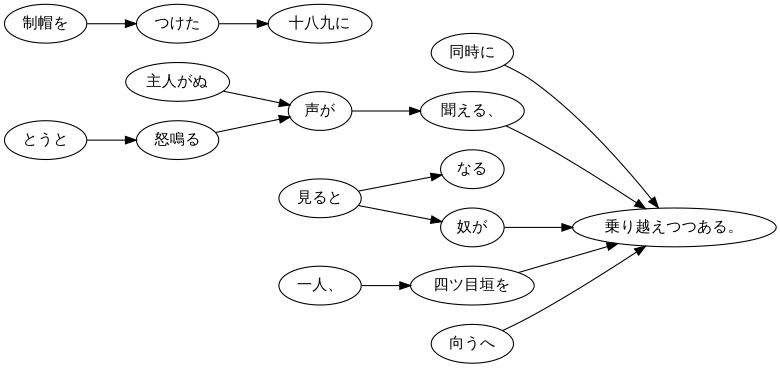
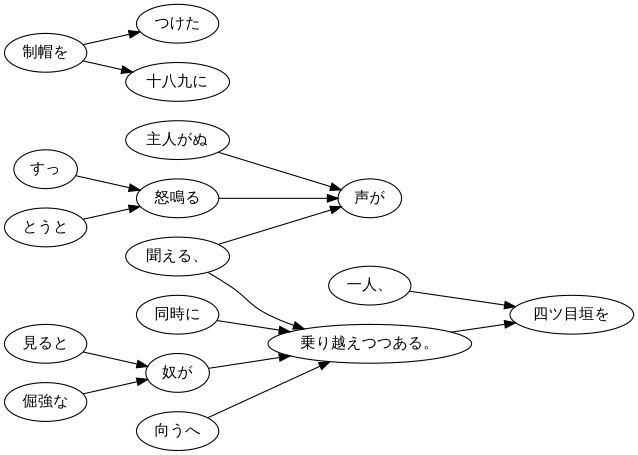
edge "つけた" -> "十八九に": now "制帽を" -> "十八九に"
edge "声が" -> "聞える、": reversed
node "すっ": added
node "なる": removed
edge "四ツ目垣を" -> "乗り越えつつある。": reversed
node "倔強な": added
